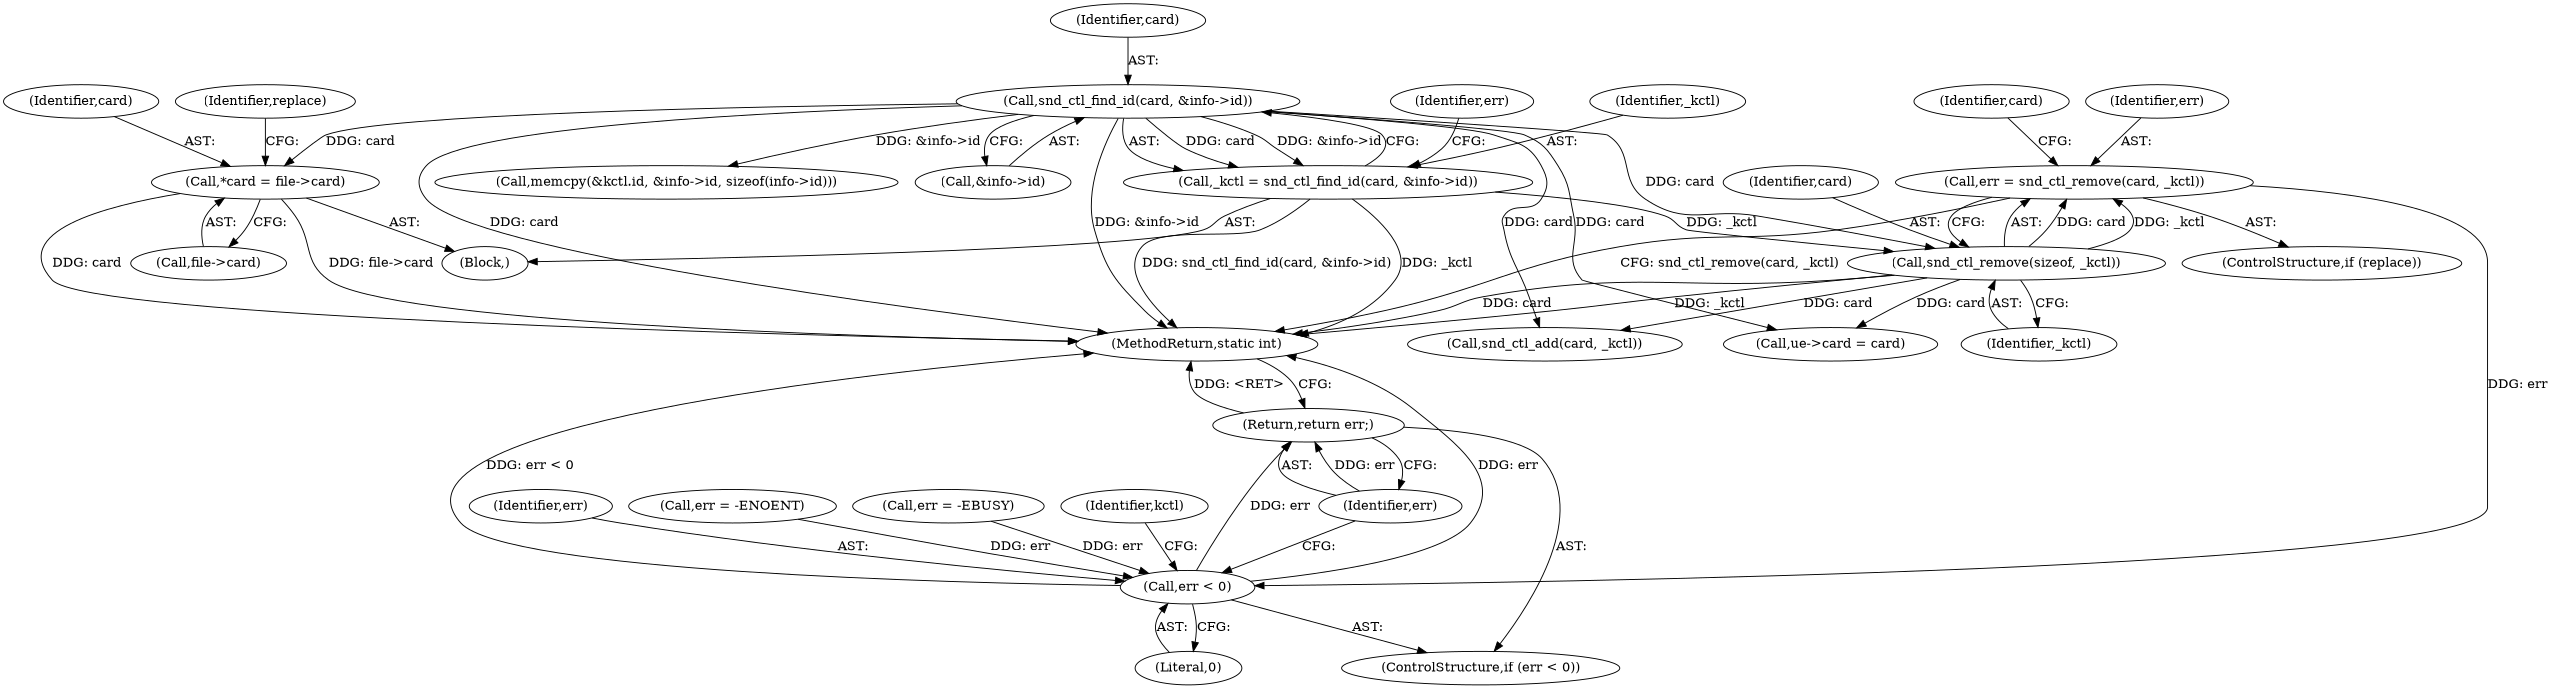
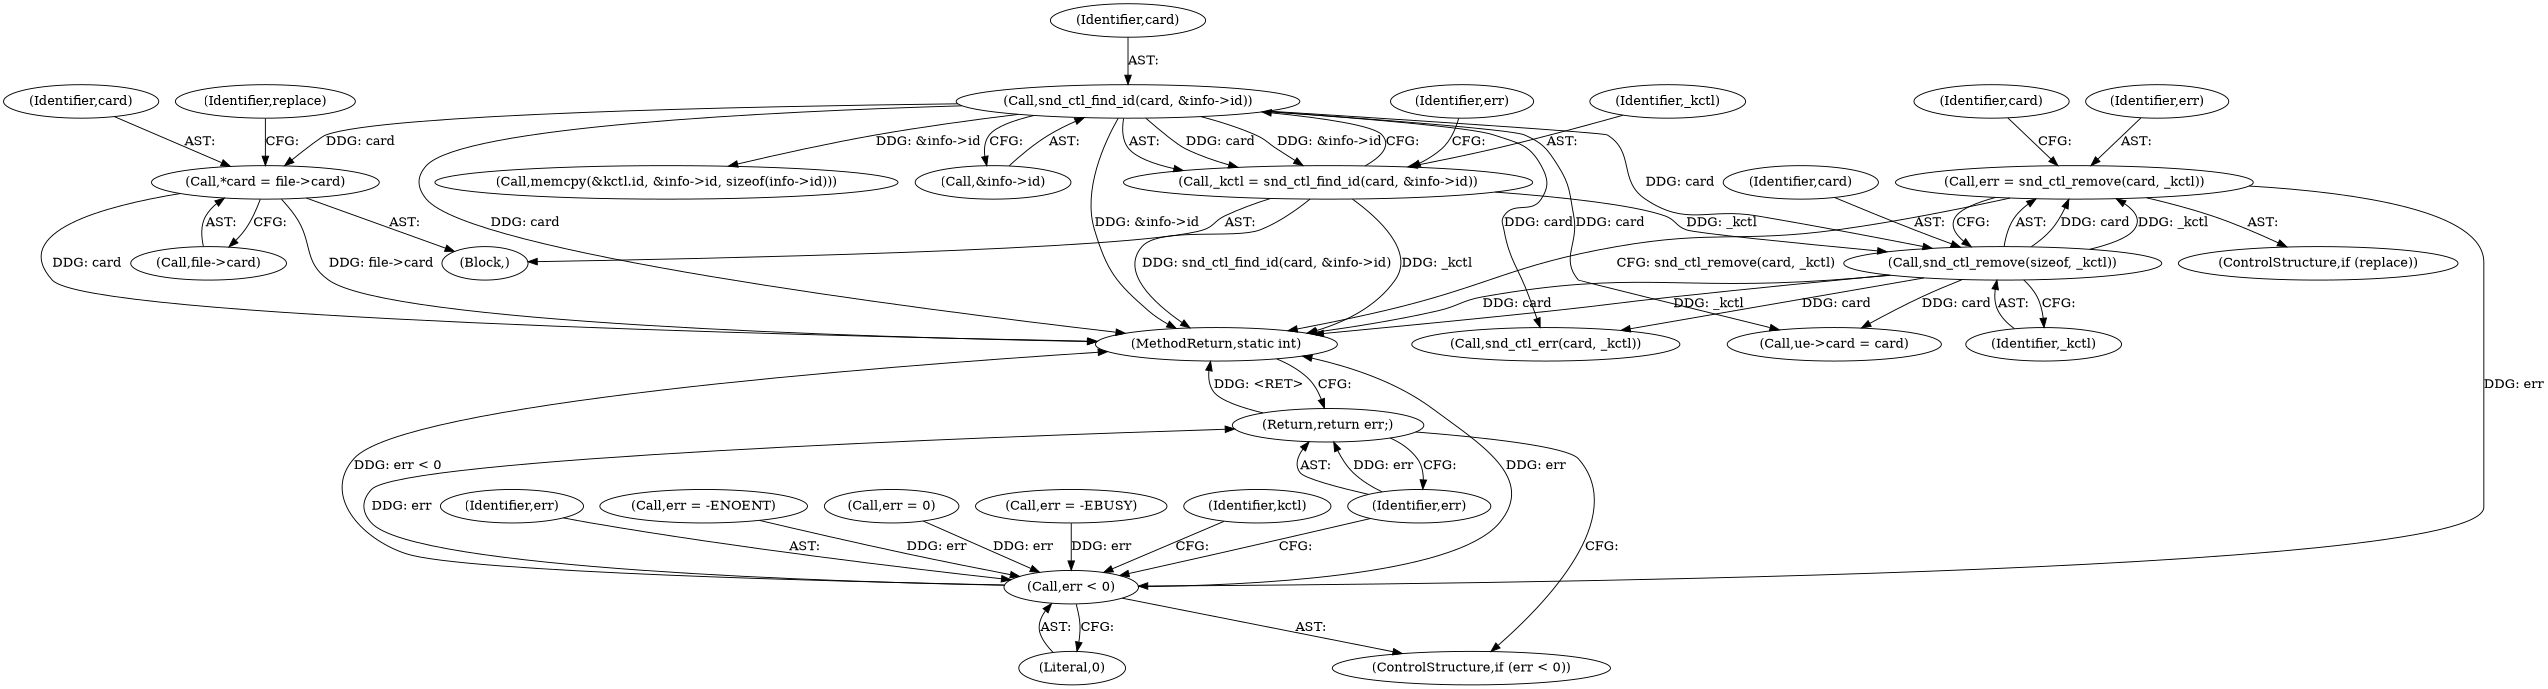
node "(Call,snd_ctl_add(card, _kctl))": label "(Call,snd_ctl_add(card, _kctl))" -> "(Call,snd_ctl_err(card, _kctl))"
node "(Call,err = 0)": added
edge "(Return,return err;)" -> "(ControlStructure,if (err < 0))": label "AST: " -> "CFG: "
